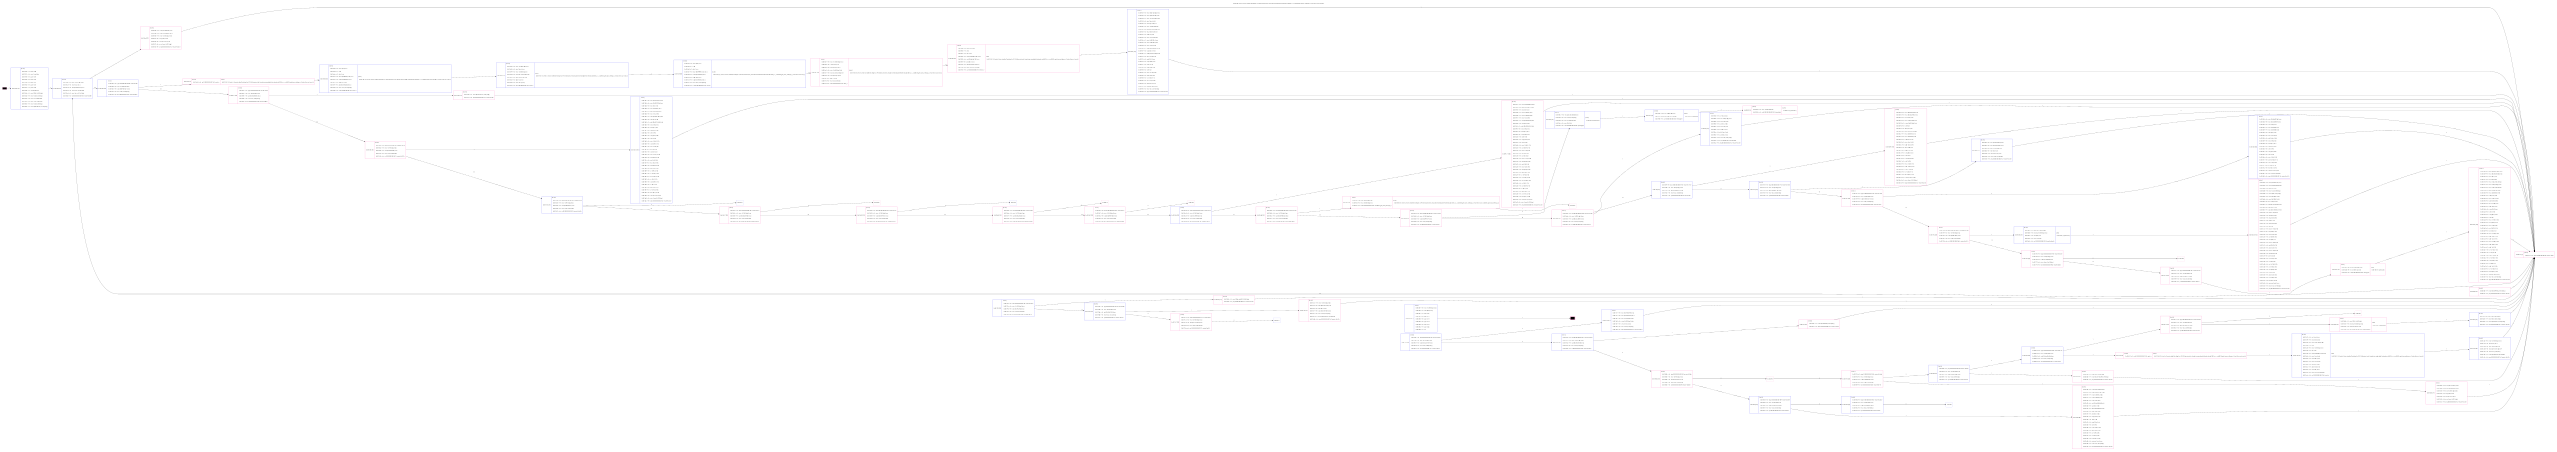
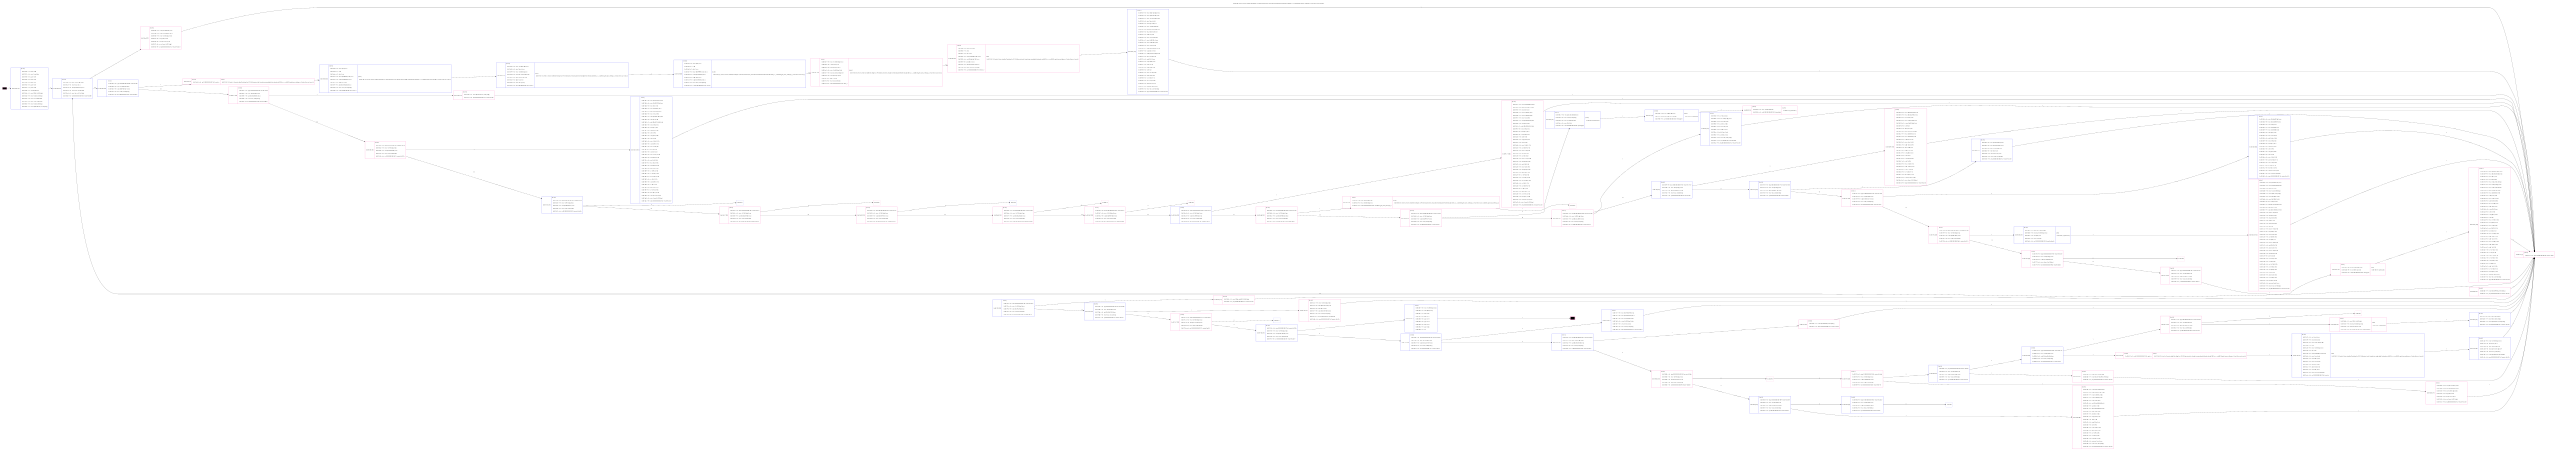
node "0x4017e0 [25]": added
